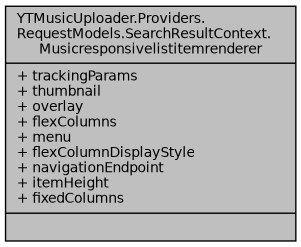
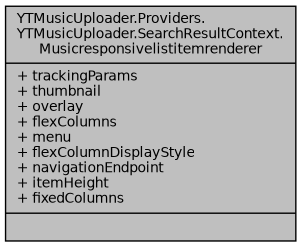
node "YTMusicUploader.Providers.": text "RequestModels.SearchResultContext." -> "YTMusicUploader.SearchResultContext."
